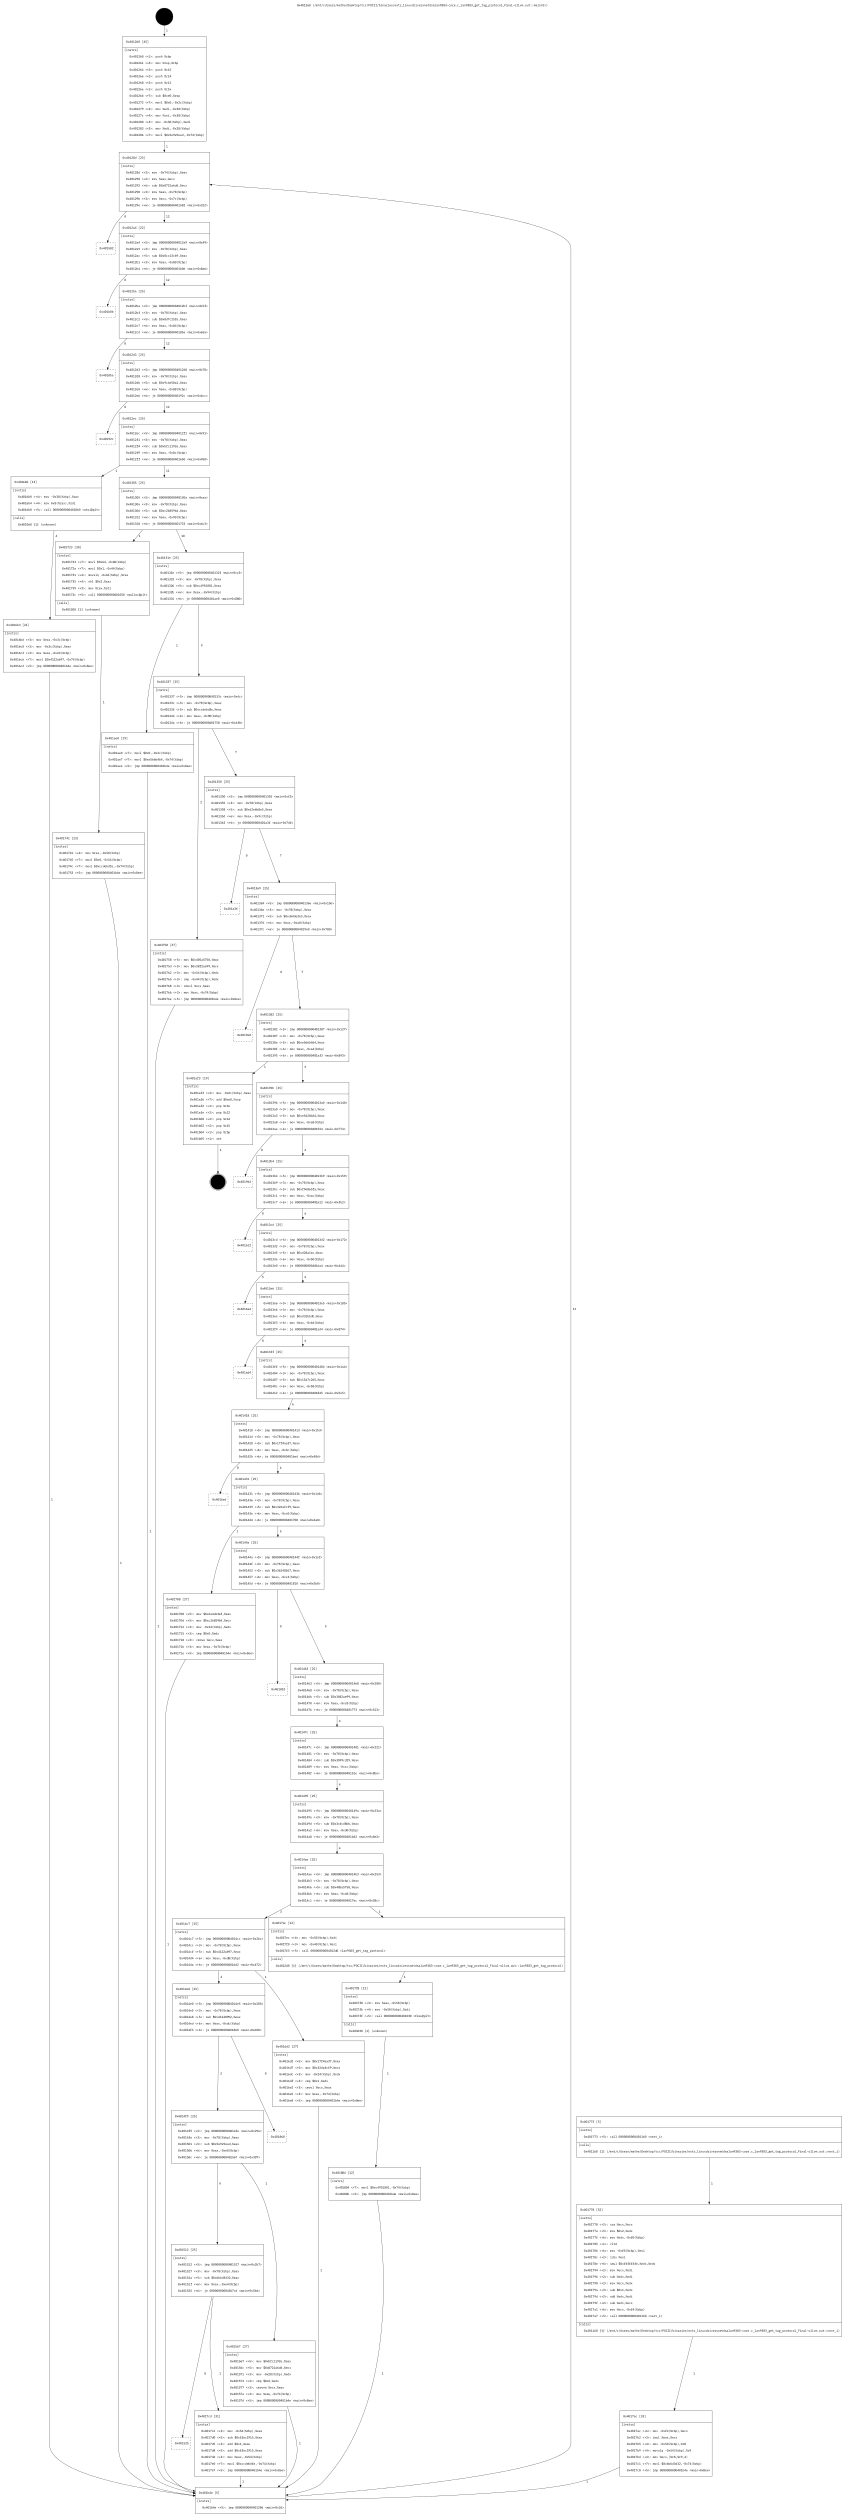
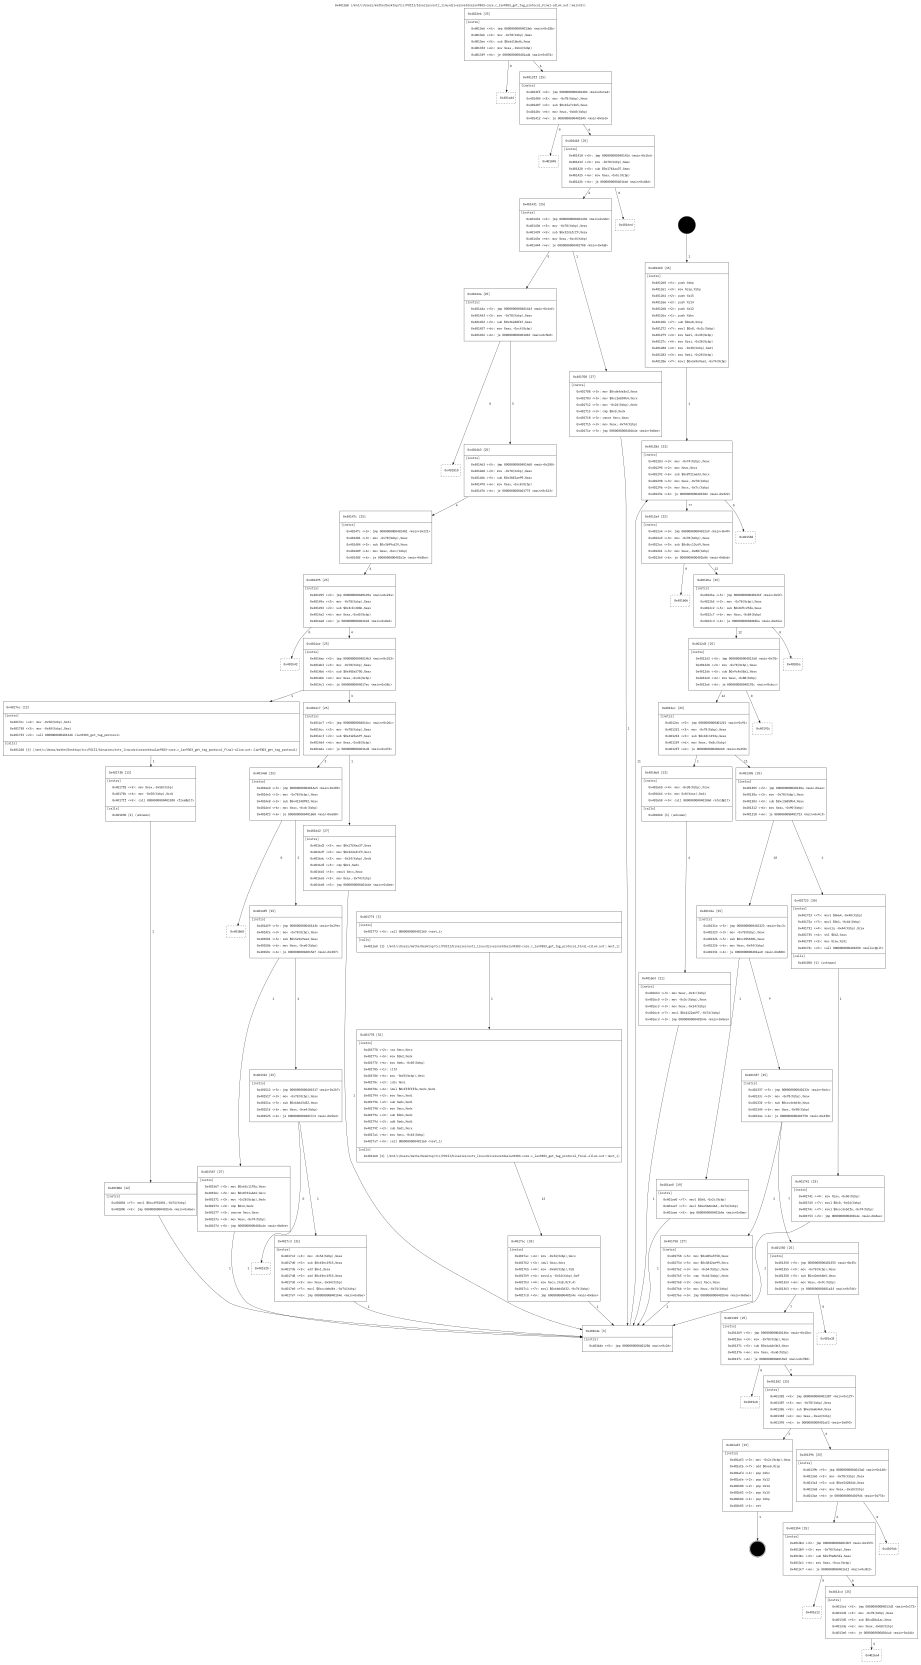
node "0x401845": added
node "0x401b42": added
edge "0x4013cd [25]" -> "0x4013e6 [25]": removed, label "6"
edge "0x401778 [52]" -> "0x4017ac [33]": label " 1" -> " 12"
